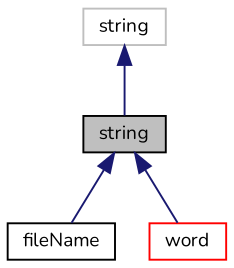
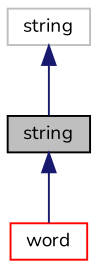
node "fileName": removed
